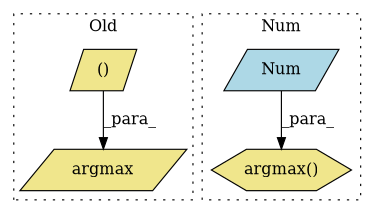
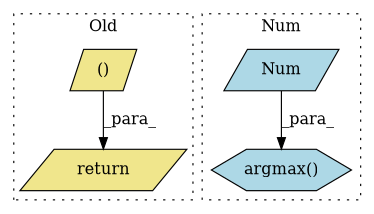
node "argmax": label "argmax" -> "return"
node "argmax()": fillcolor khaki -> lightblue
